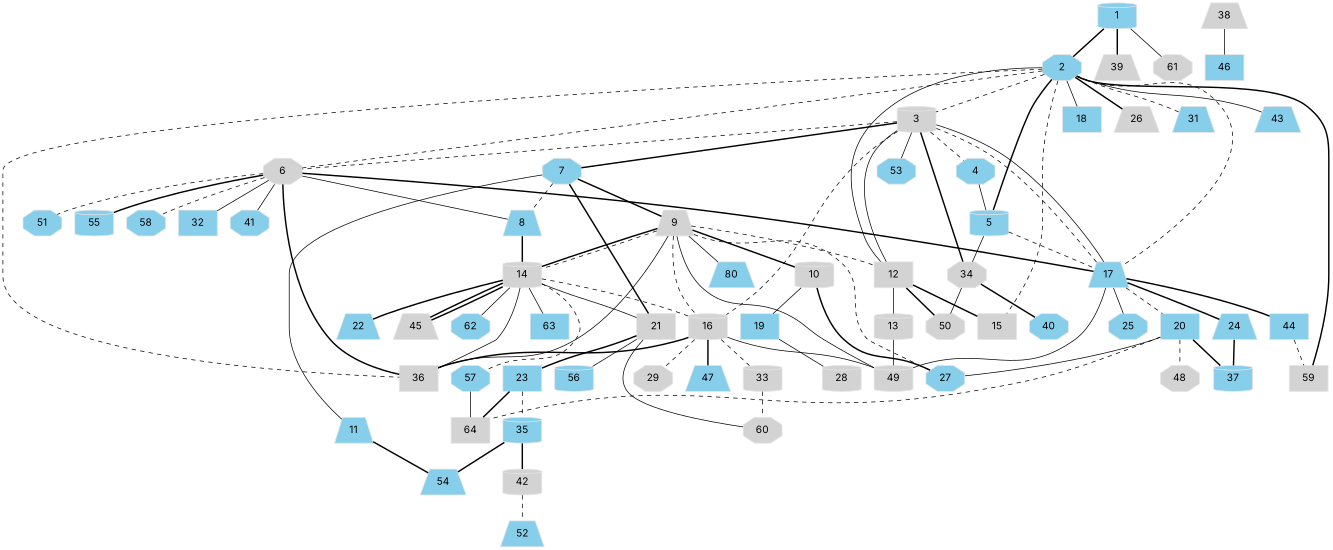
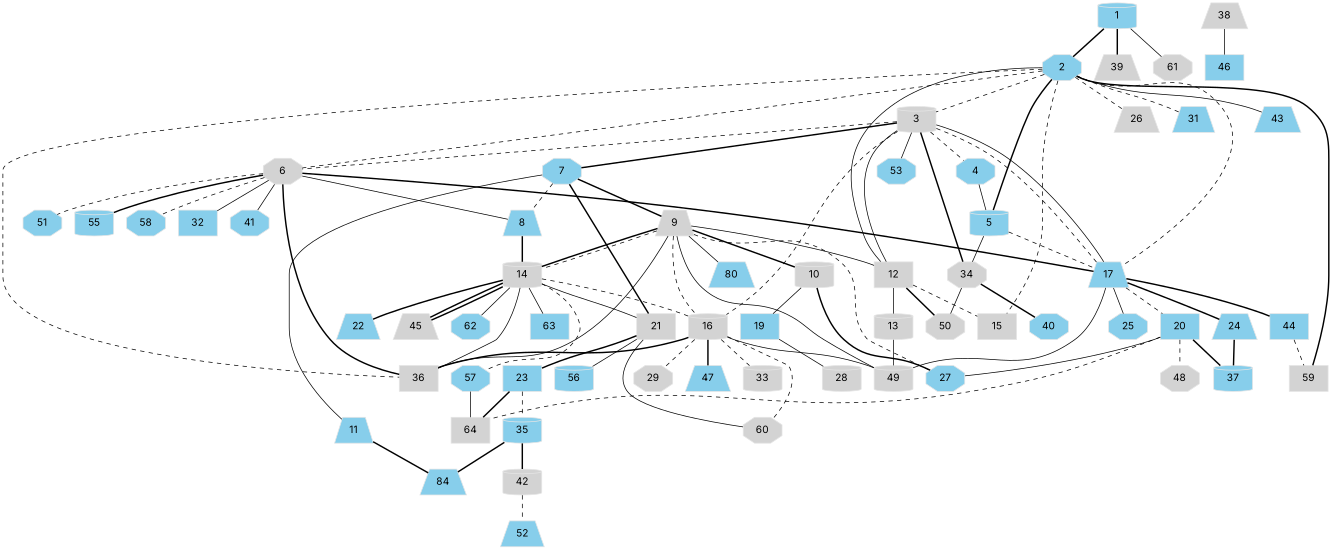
edge "2" -- "26": style bold -> dashed
node "18": removed
edge "9" -- "12": style dashed -> solid
edge "12" -- "15": style bold -> dashed
edge "33" -- "60": now "16" -- "60"
node "54": label "54" -> "84"
